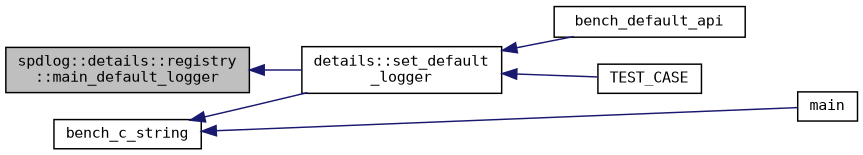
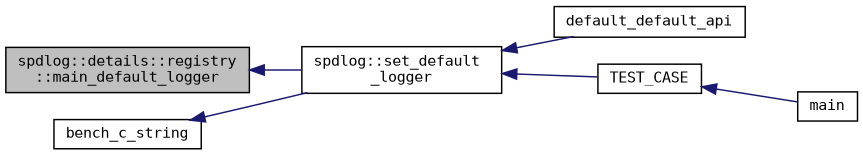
node "bench_default_api": label "bench_default_api" -> "default_default_api"
node "details::set_default _logger": label "details::set_default _logger" -> "spdlog::set_default _logger"
edge "main" -> "bench_c_string": now "main" -> "TEST_CASE"
